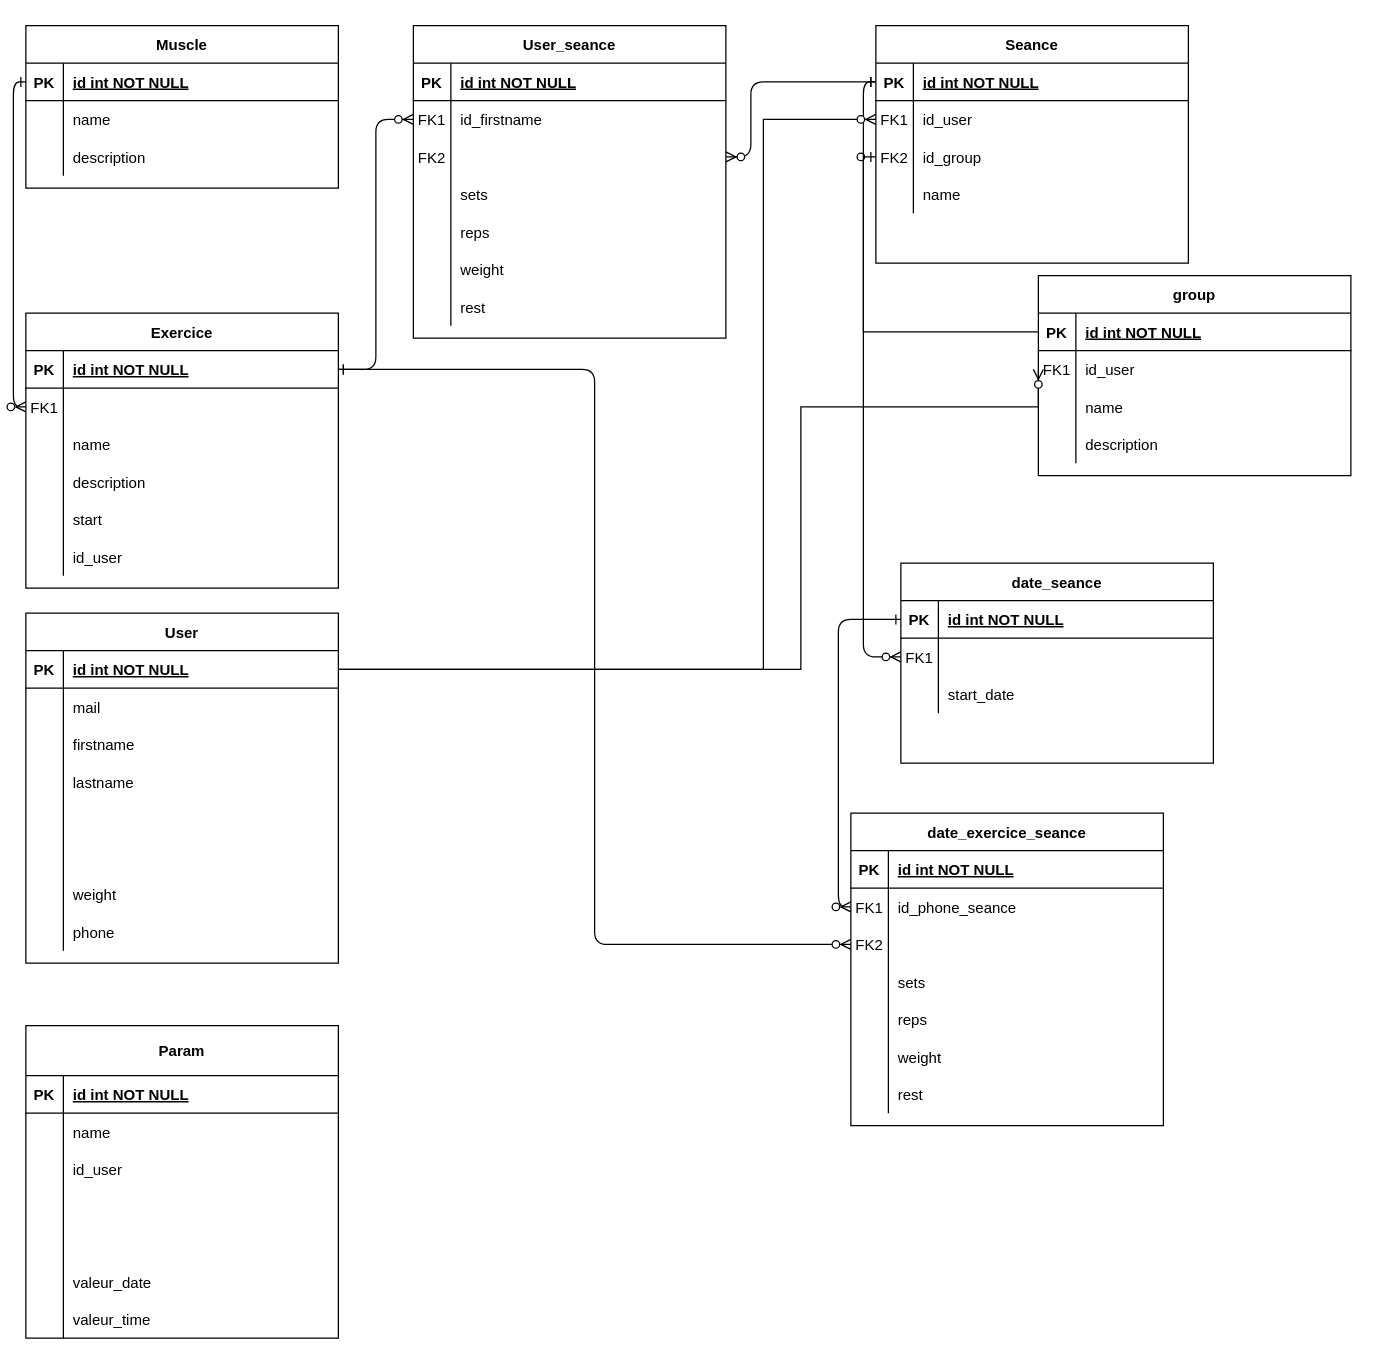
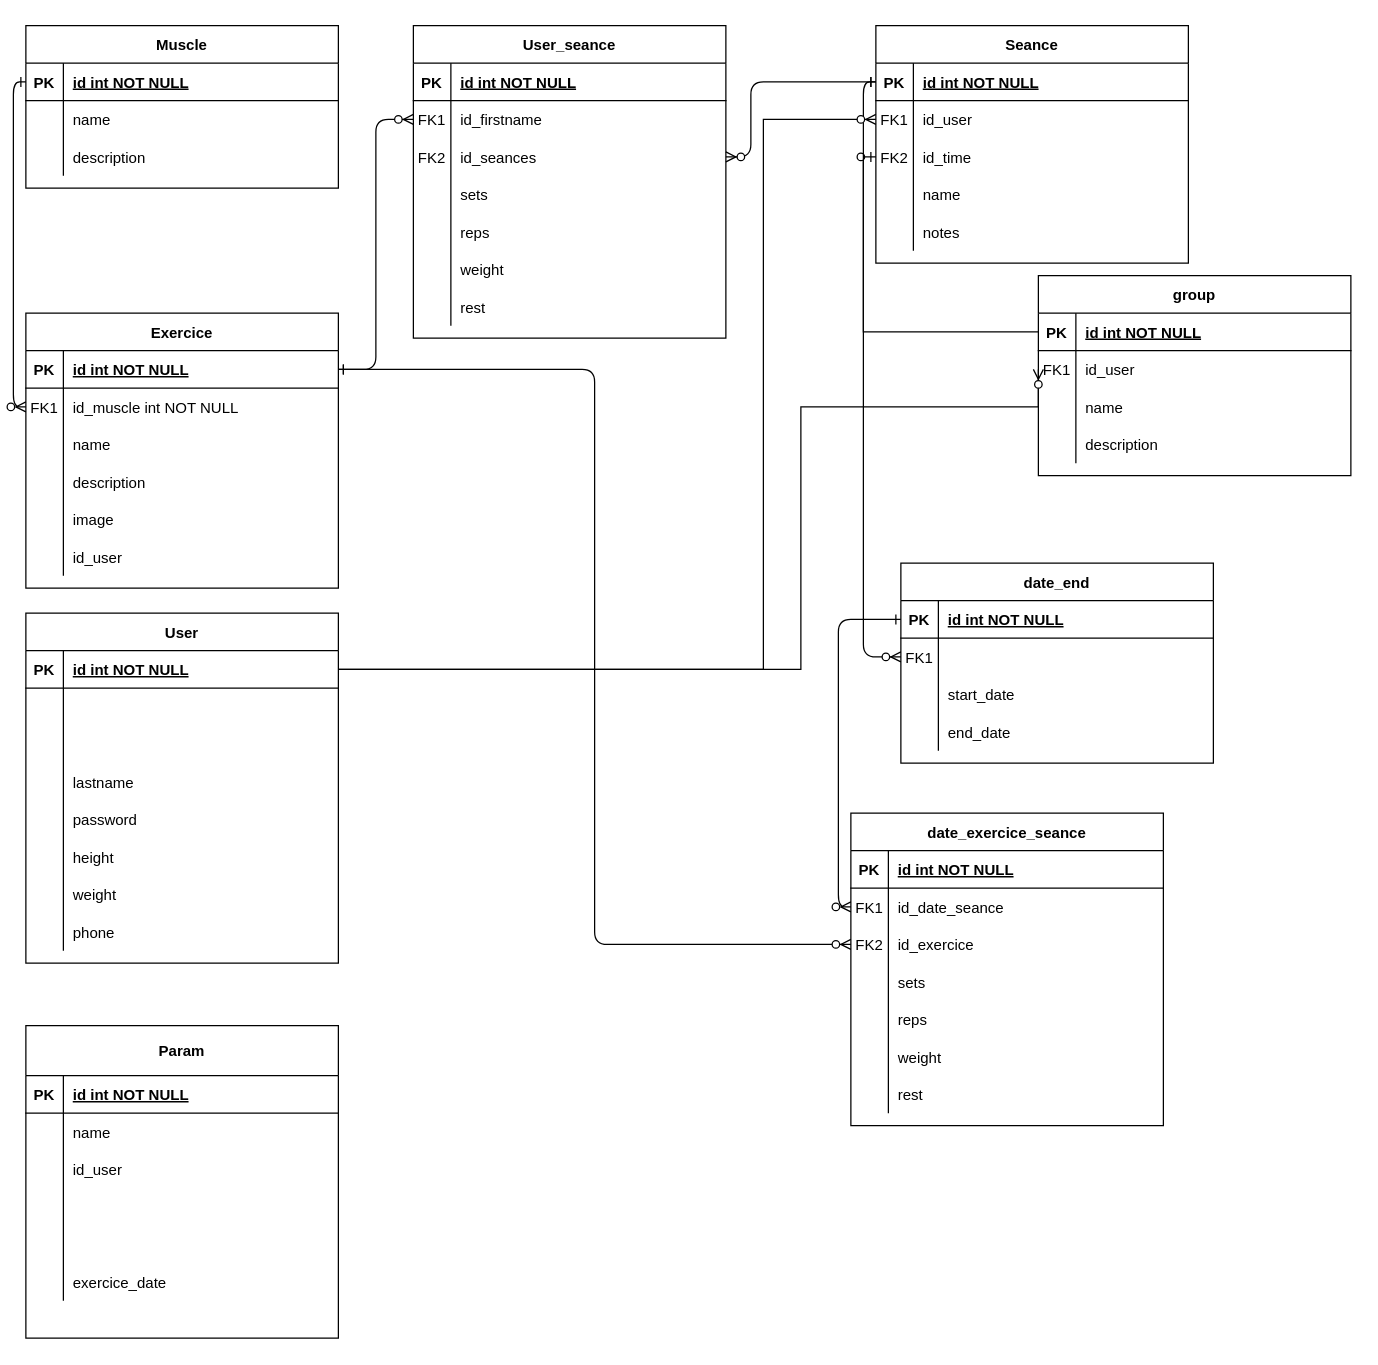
node "id_seances": added
node "id_group": label "id_group" -> "id_time"
node "notes": added
node "id_muscle int NOT NULL": added
node "start": label "start" -> "image"
node "date_seance": label "date_seance" -> "date_end"
node "mail": removed
node "end_date": added
node "firstname": removed
node "password": added
node "height": added
node "id_phone_seance": label "id_phone_seance" -> "id_date_seance"
node "id_exercice": added
node "valeur_date": label "valeur_date" -> "exercice_date"
node "valeur_time": removed
